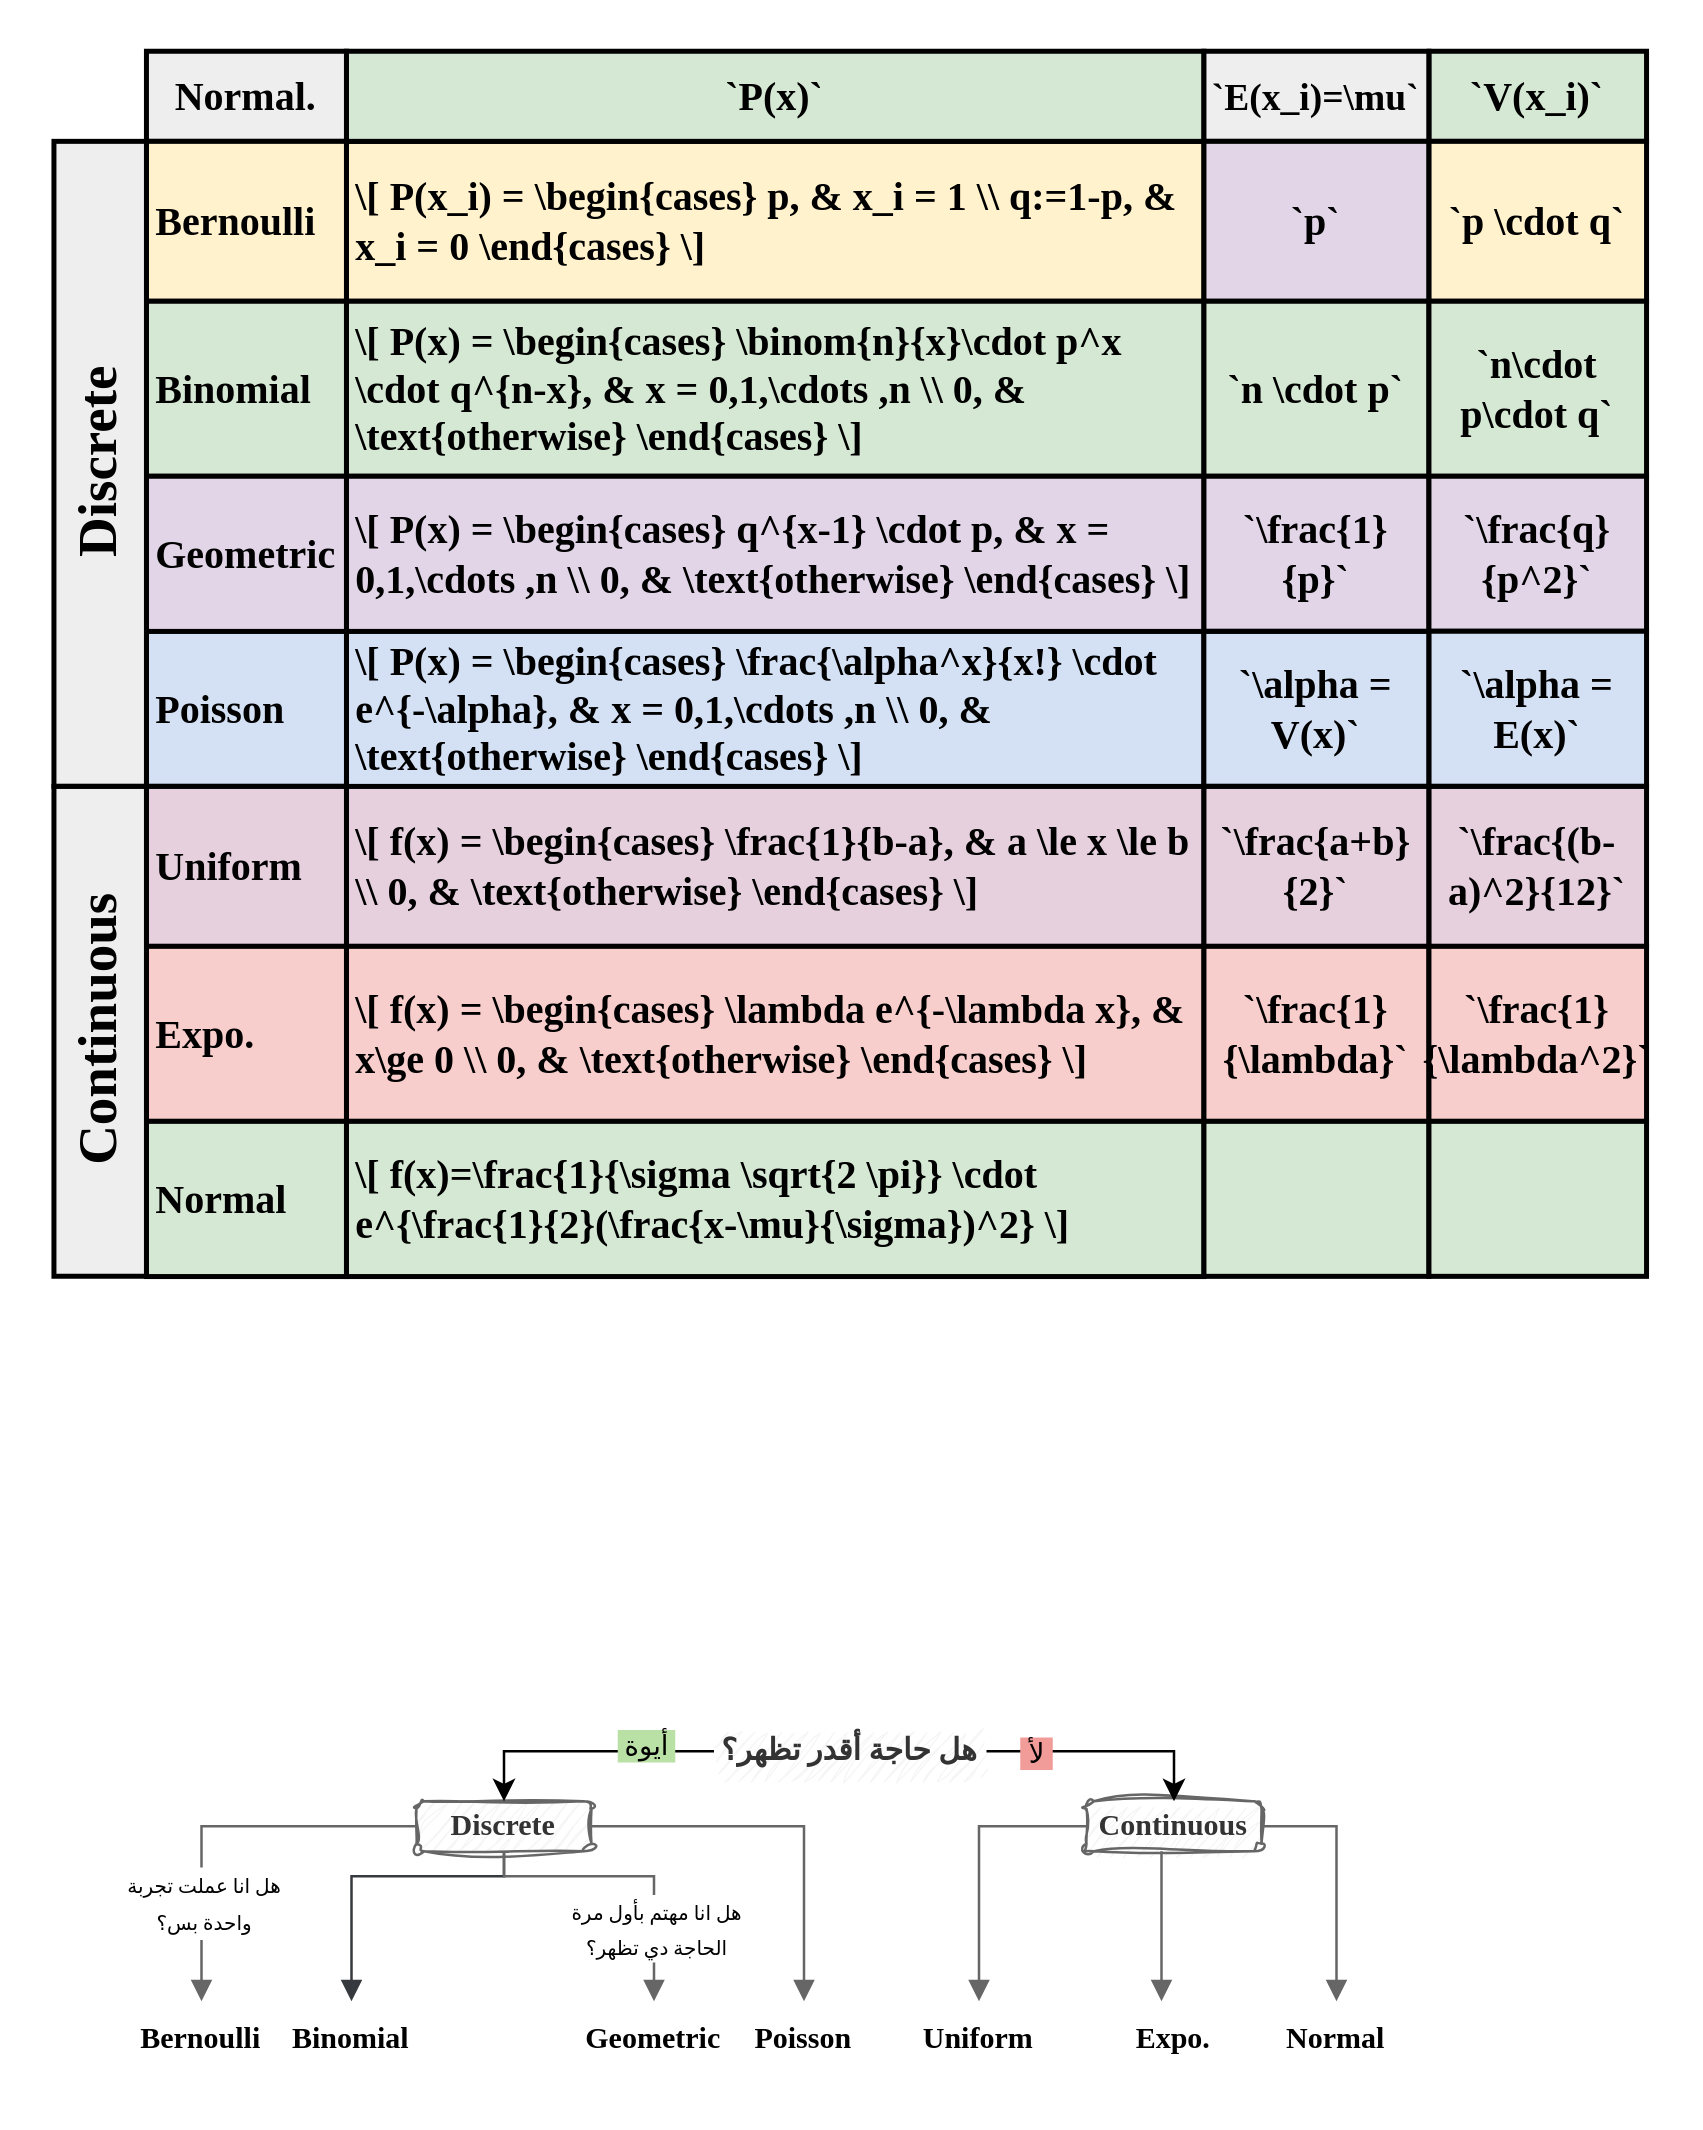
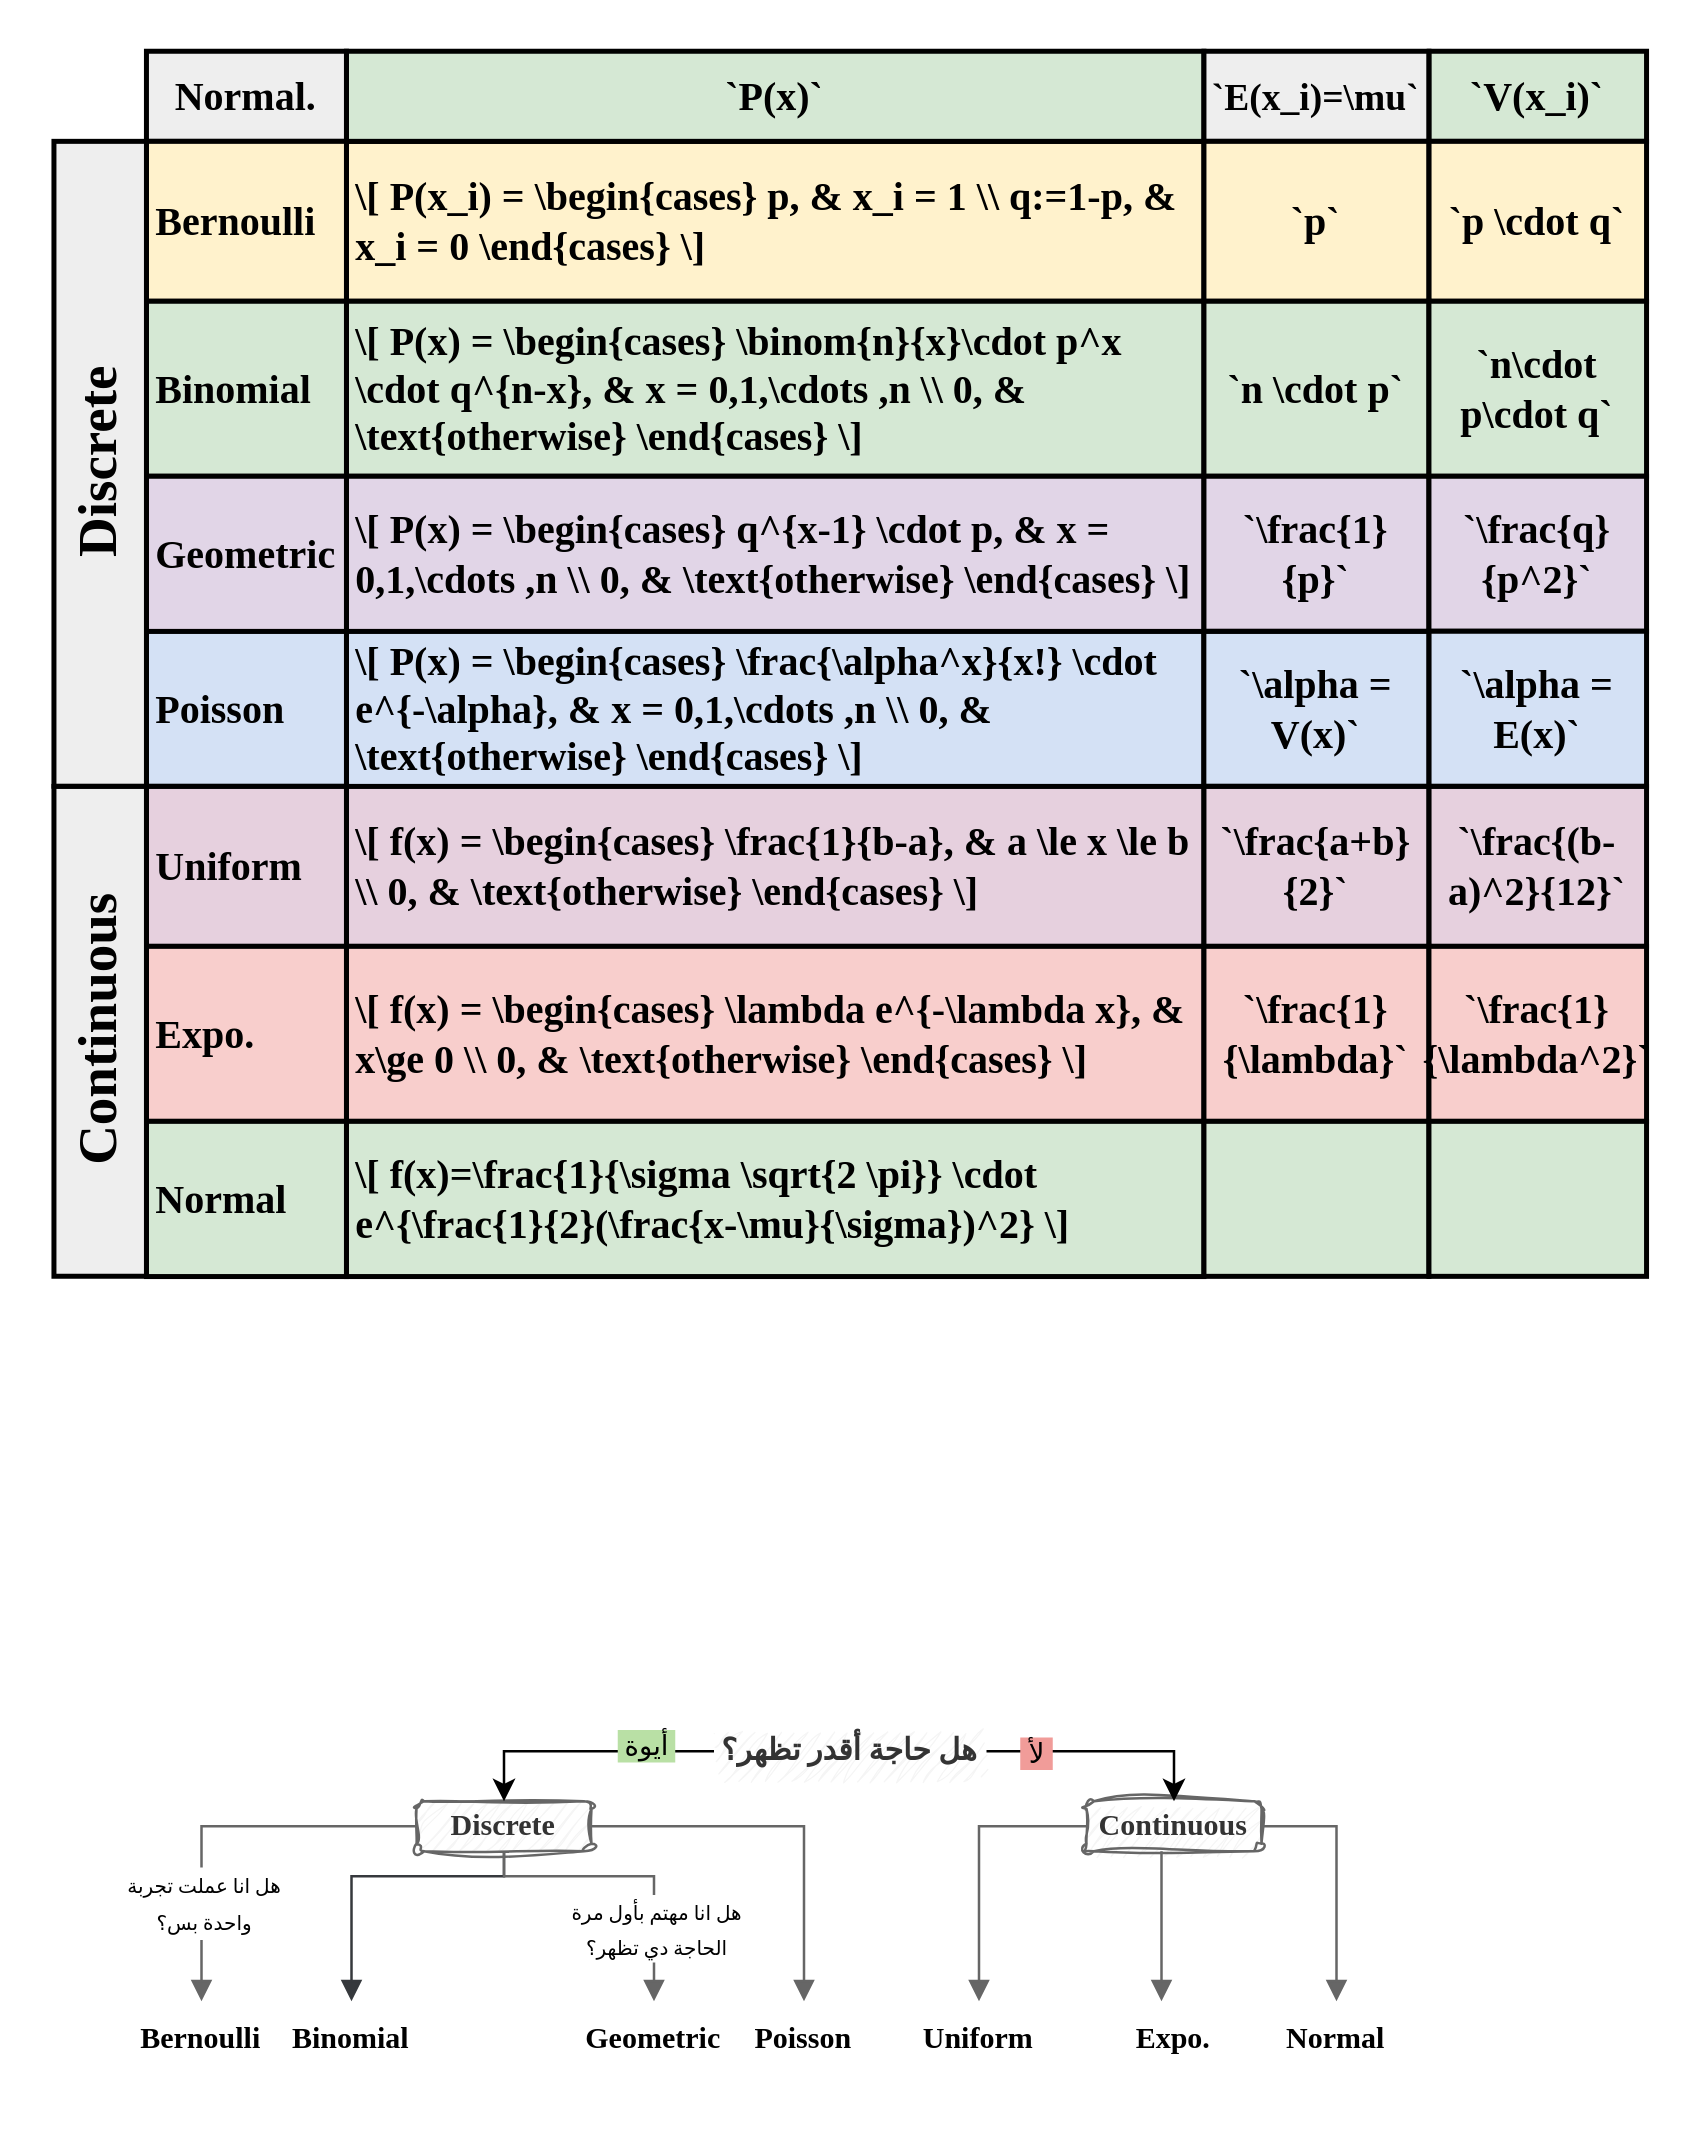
node "`p`": fillcolor #e1d5e7 -> #fff2cc
